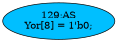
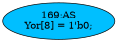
node "129:AS Yor[8] = 1'b0;": label "129:AS Yor[8] = 1'b0;" -> "169:AS Yor[8] = 1'b0;"
